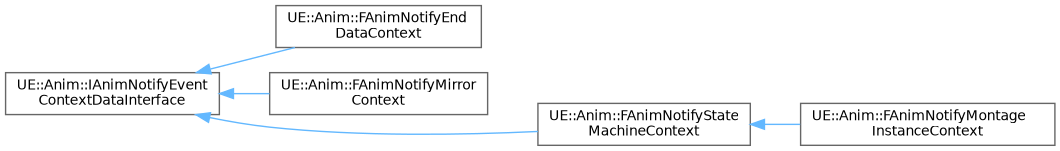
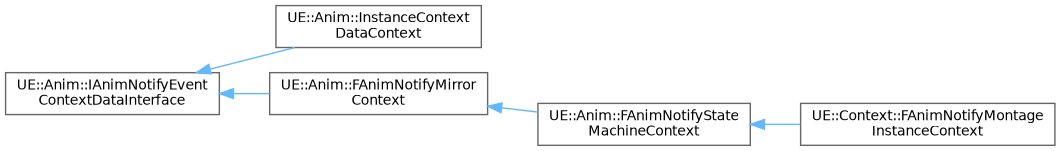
node "UE::Anim::FAnimNotifyEnd DataContext": label "UE::Anim::FAnimNotifyEnd DataContext" -> "UE::Anim::InstanceContext DataContext"
node "UE::Anim::FAnimNotifyMontage InstanceContext": label "UE::Anim::FAnimNotifyMontage InstanceContext" -> "UE::Context::FAnimNotifyMontage InstanceContext"
edge "UE::Anim::FAnimNotifyState MachineContext" -> "UE::Anim::IAnimNotifyEvent ContextDataInterface": now "UE::Anim::FAnimNotifyState MachineContext" -> "UE::Anim::FAnimNotifyMirror Context"
